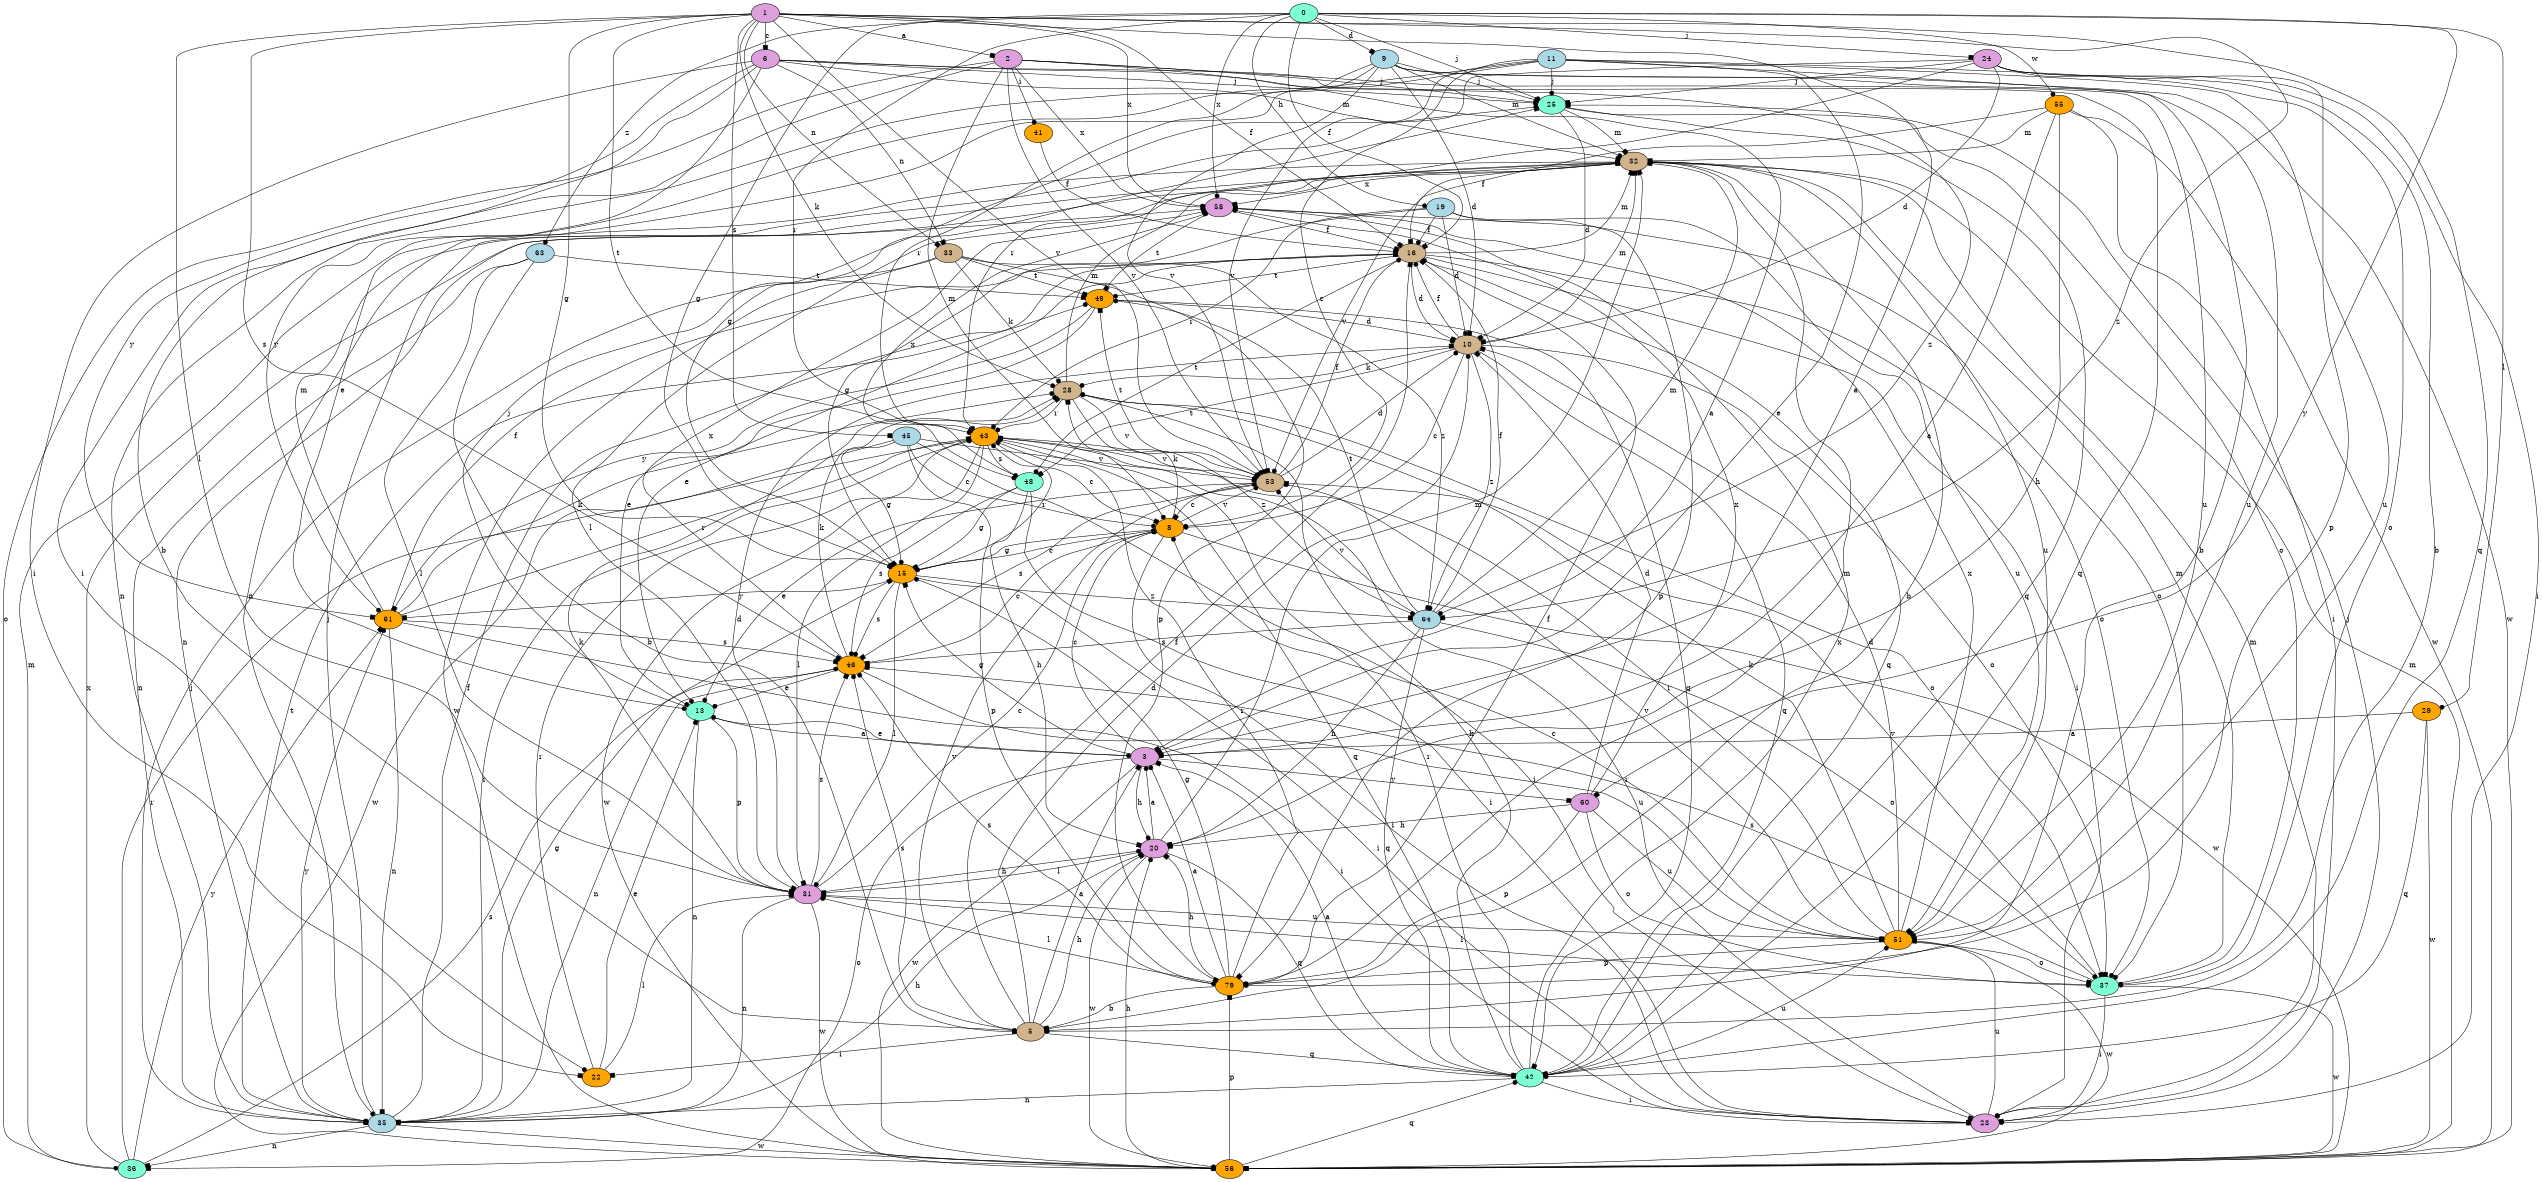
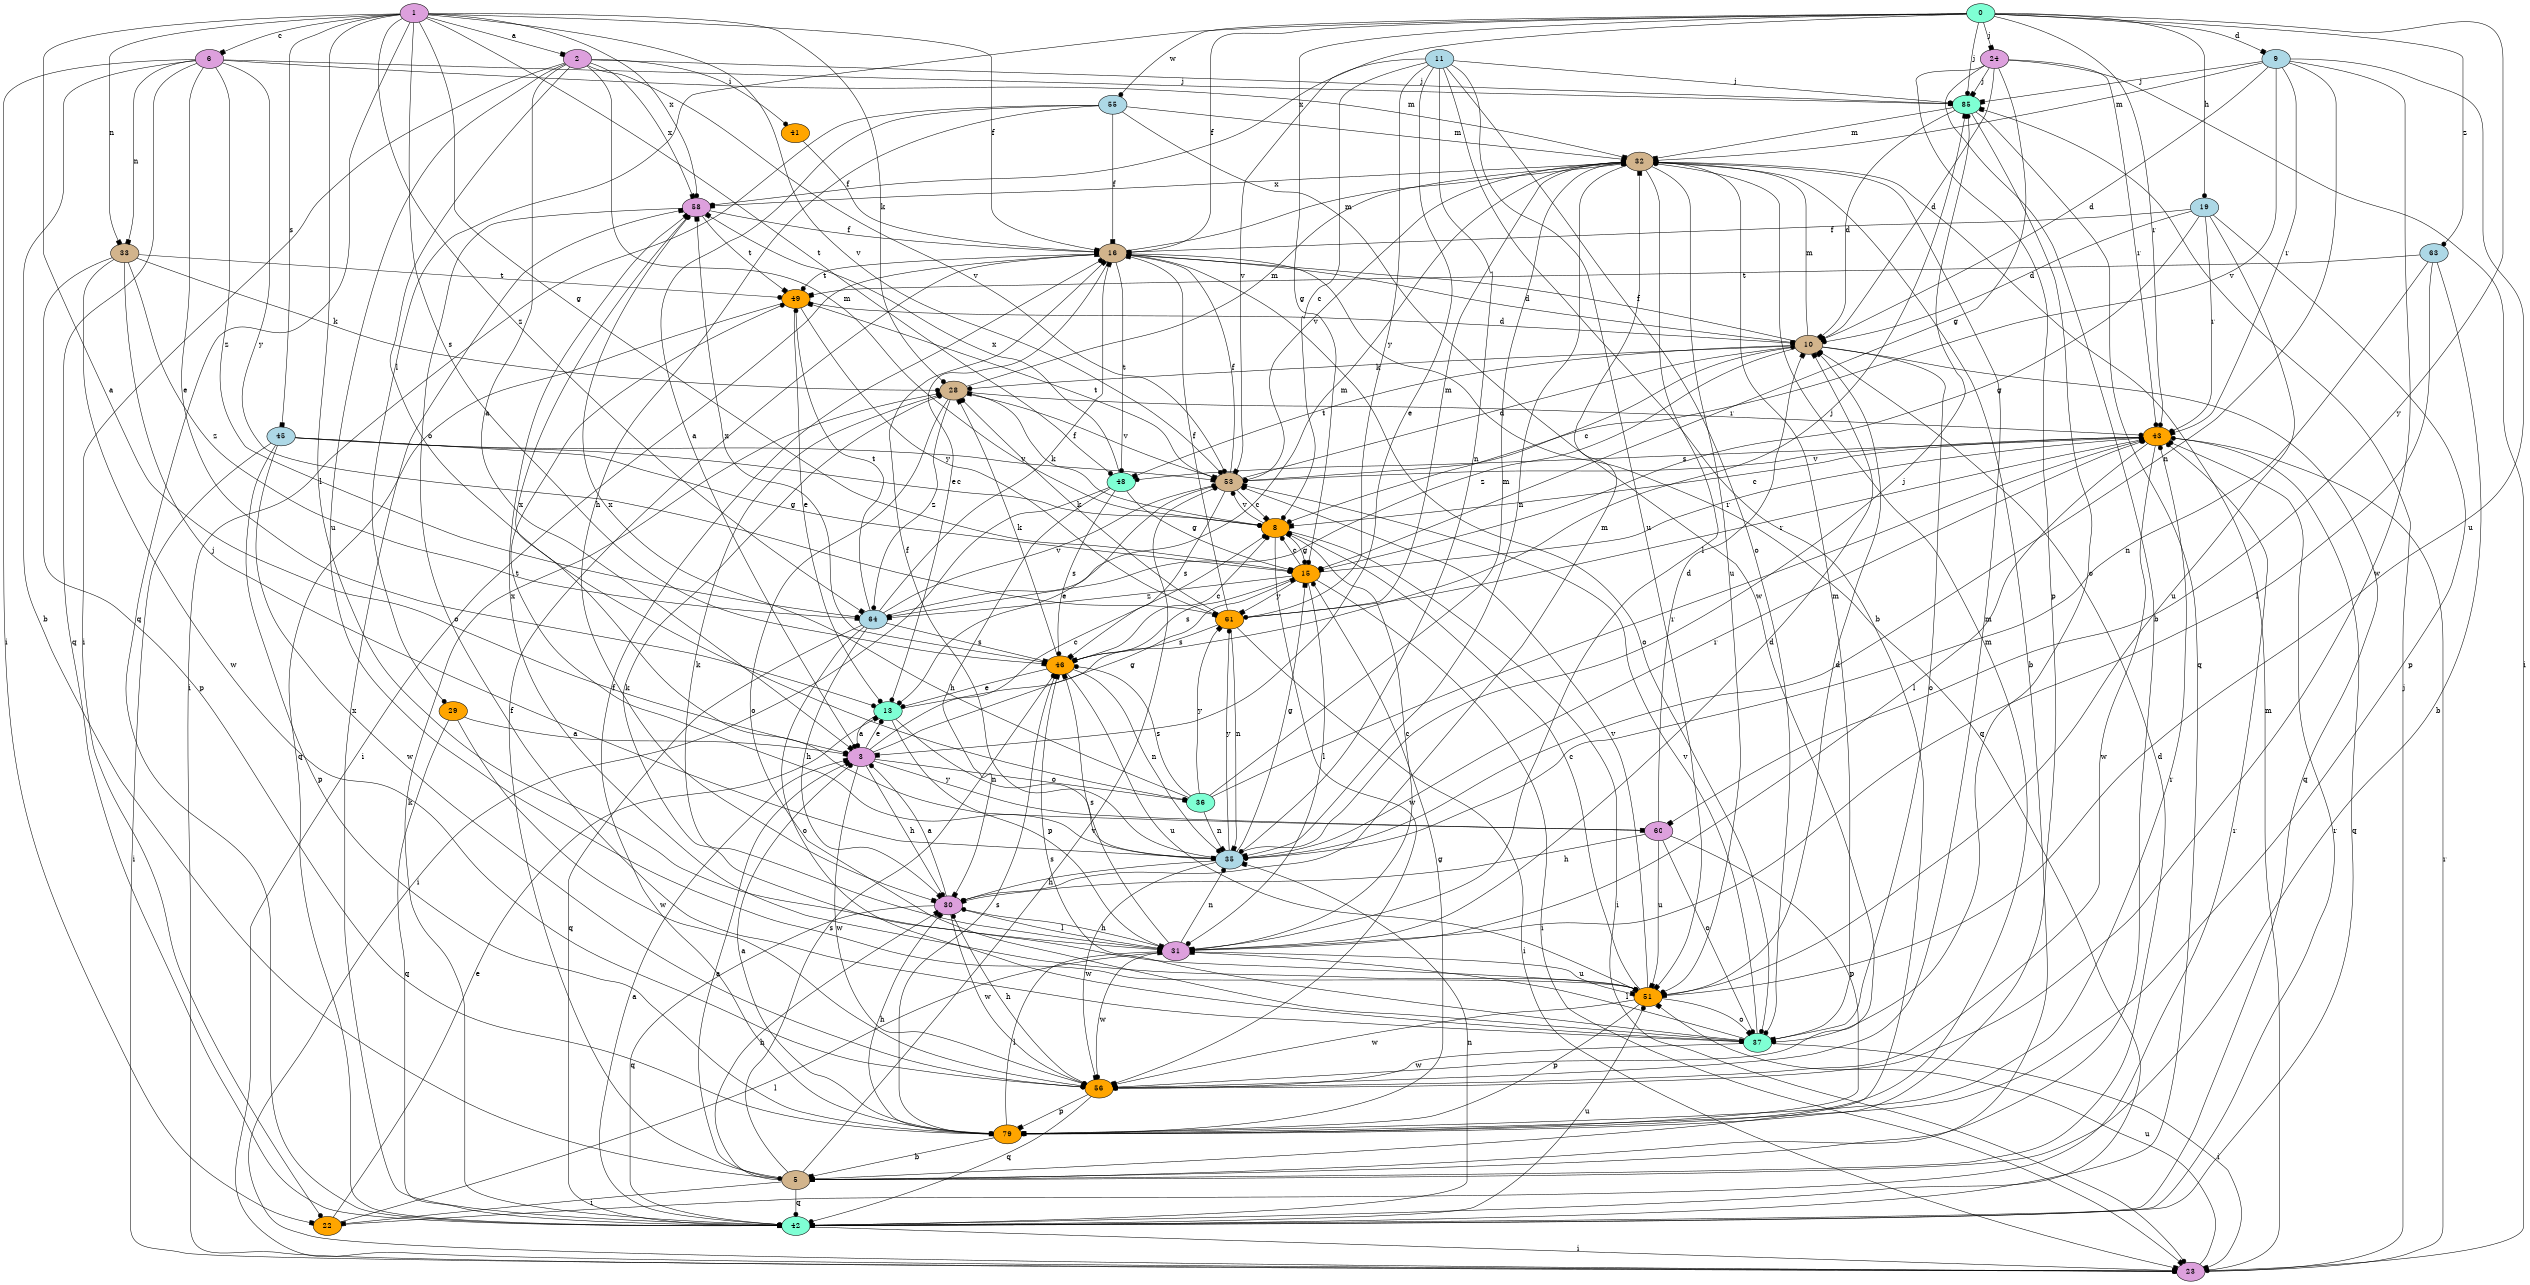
node "25": label "25" -> "85"
node "55": fillcolor orange -> lightblue
edge "33" -> "49": arrowhead box -> dot
edge "51" -> "43": removed, label "r"
node "20": label "20" -> "30"
edge "35" -> "36": reversed
